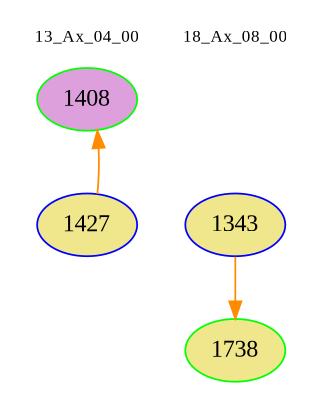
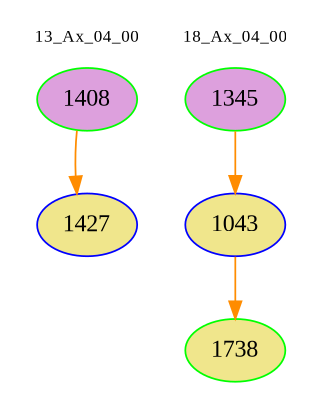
cluster "18_Ax_08_00": label "18_Ax_08_00" -> "18_Ax_04_00"
node "1345": added
edge "1427" -> "1408": reversed
node "1343": label "1343" -> "1043"
